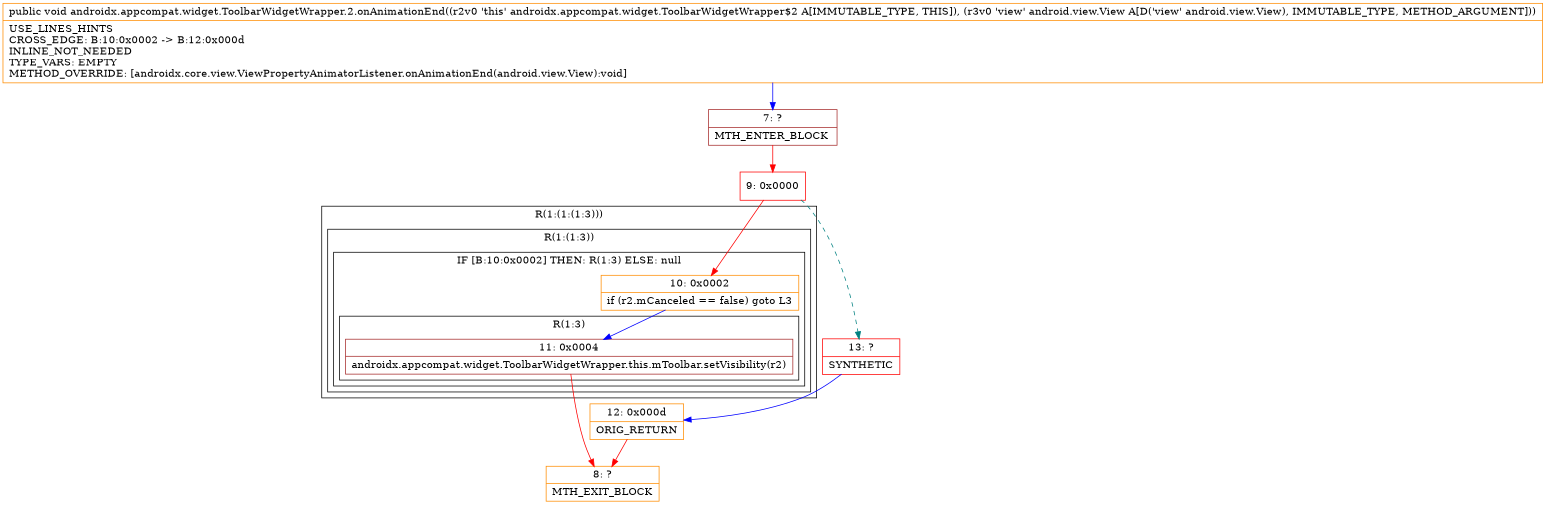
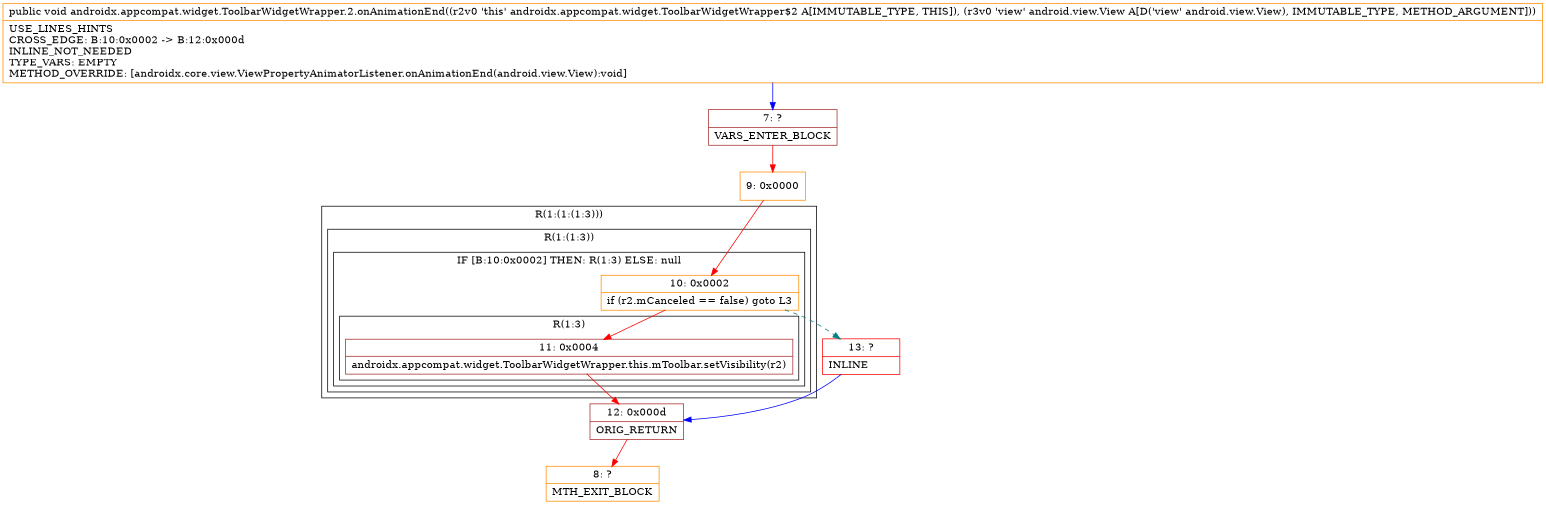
node "7: ?": text "MTH_ENTER_BLOCK" -> "VARS_ENTER_BLOCK"
node "9: 0x0000": color red -> darkorange
edge "9: 0x0000" -> "13: ?": now "10: 0x0002" -> "13: ?"
edge "10: 0x0002" -> "11: 0x0004": color blue -> red
node "13: ?": text "SYNTHETIC" -> "INLINE"
edge "11: 0x0004" -> "8: ?": now "11: 0x0004" -> "12: 0x000d"
node "12: 0x000d": color darkorange -> brown
